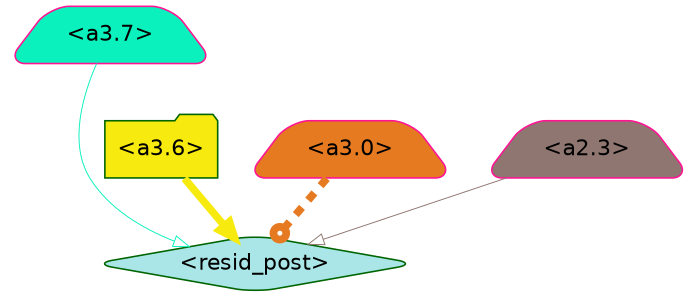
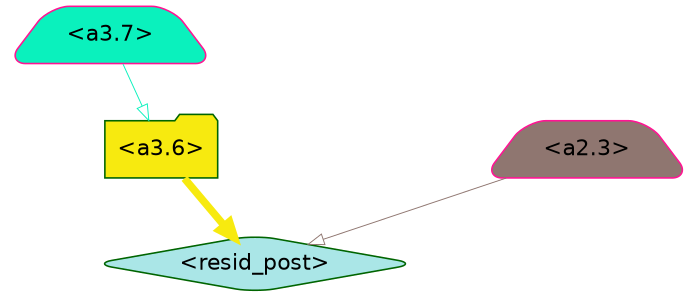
node "<a3.0>": removed
edge "<a3.7>" -> "<resid_post>": now "<a3.7>" -> "<a3.6>"
